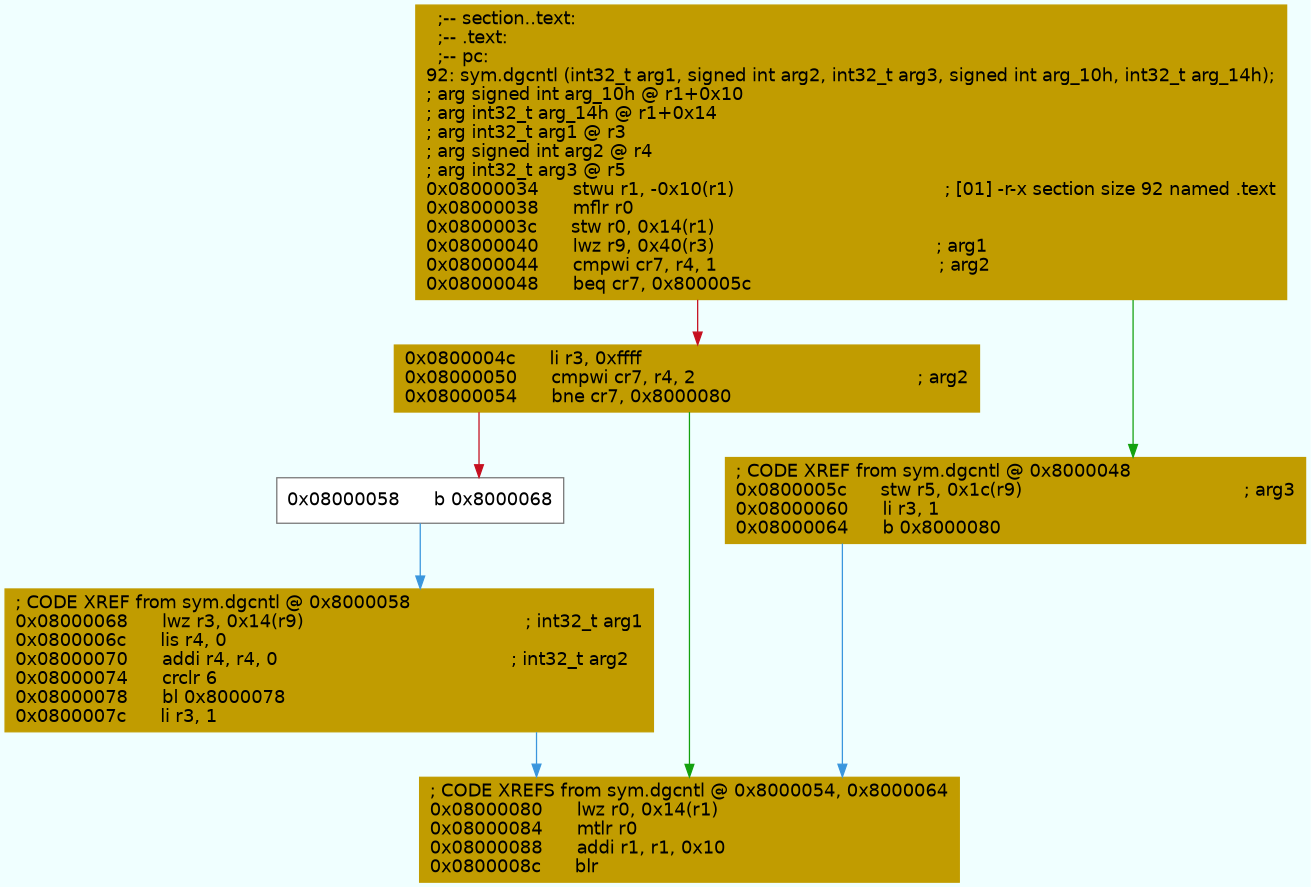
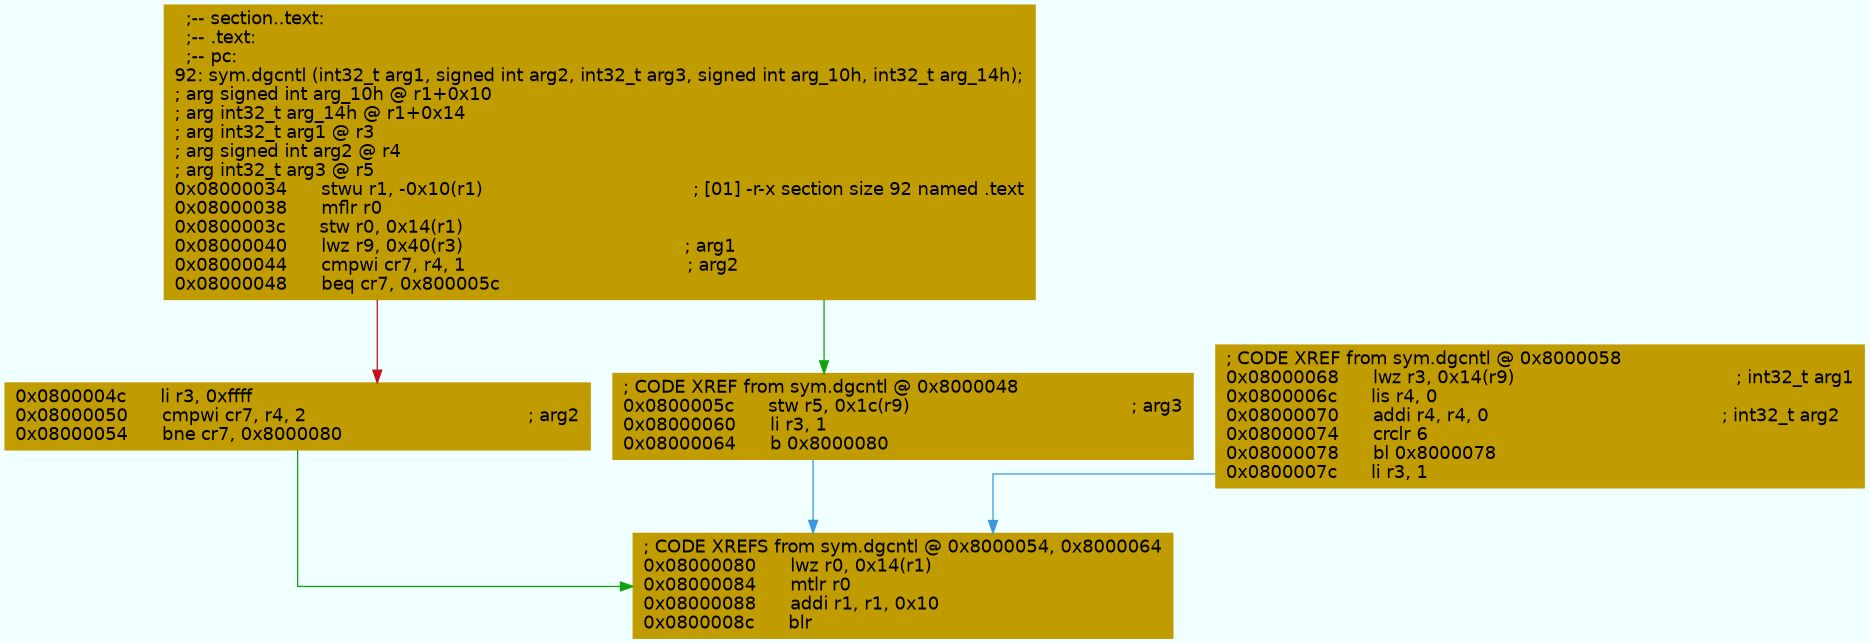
node "0x08000058      b 0x8000068": removed
